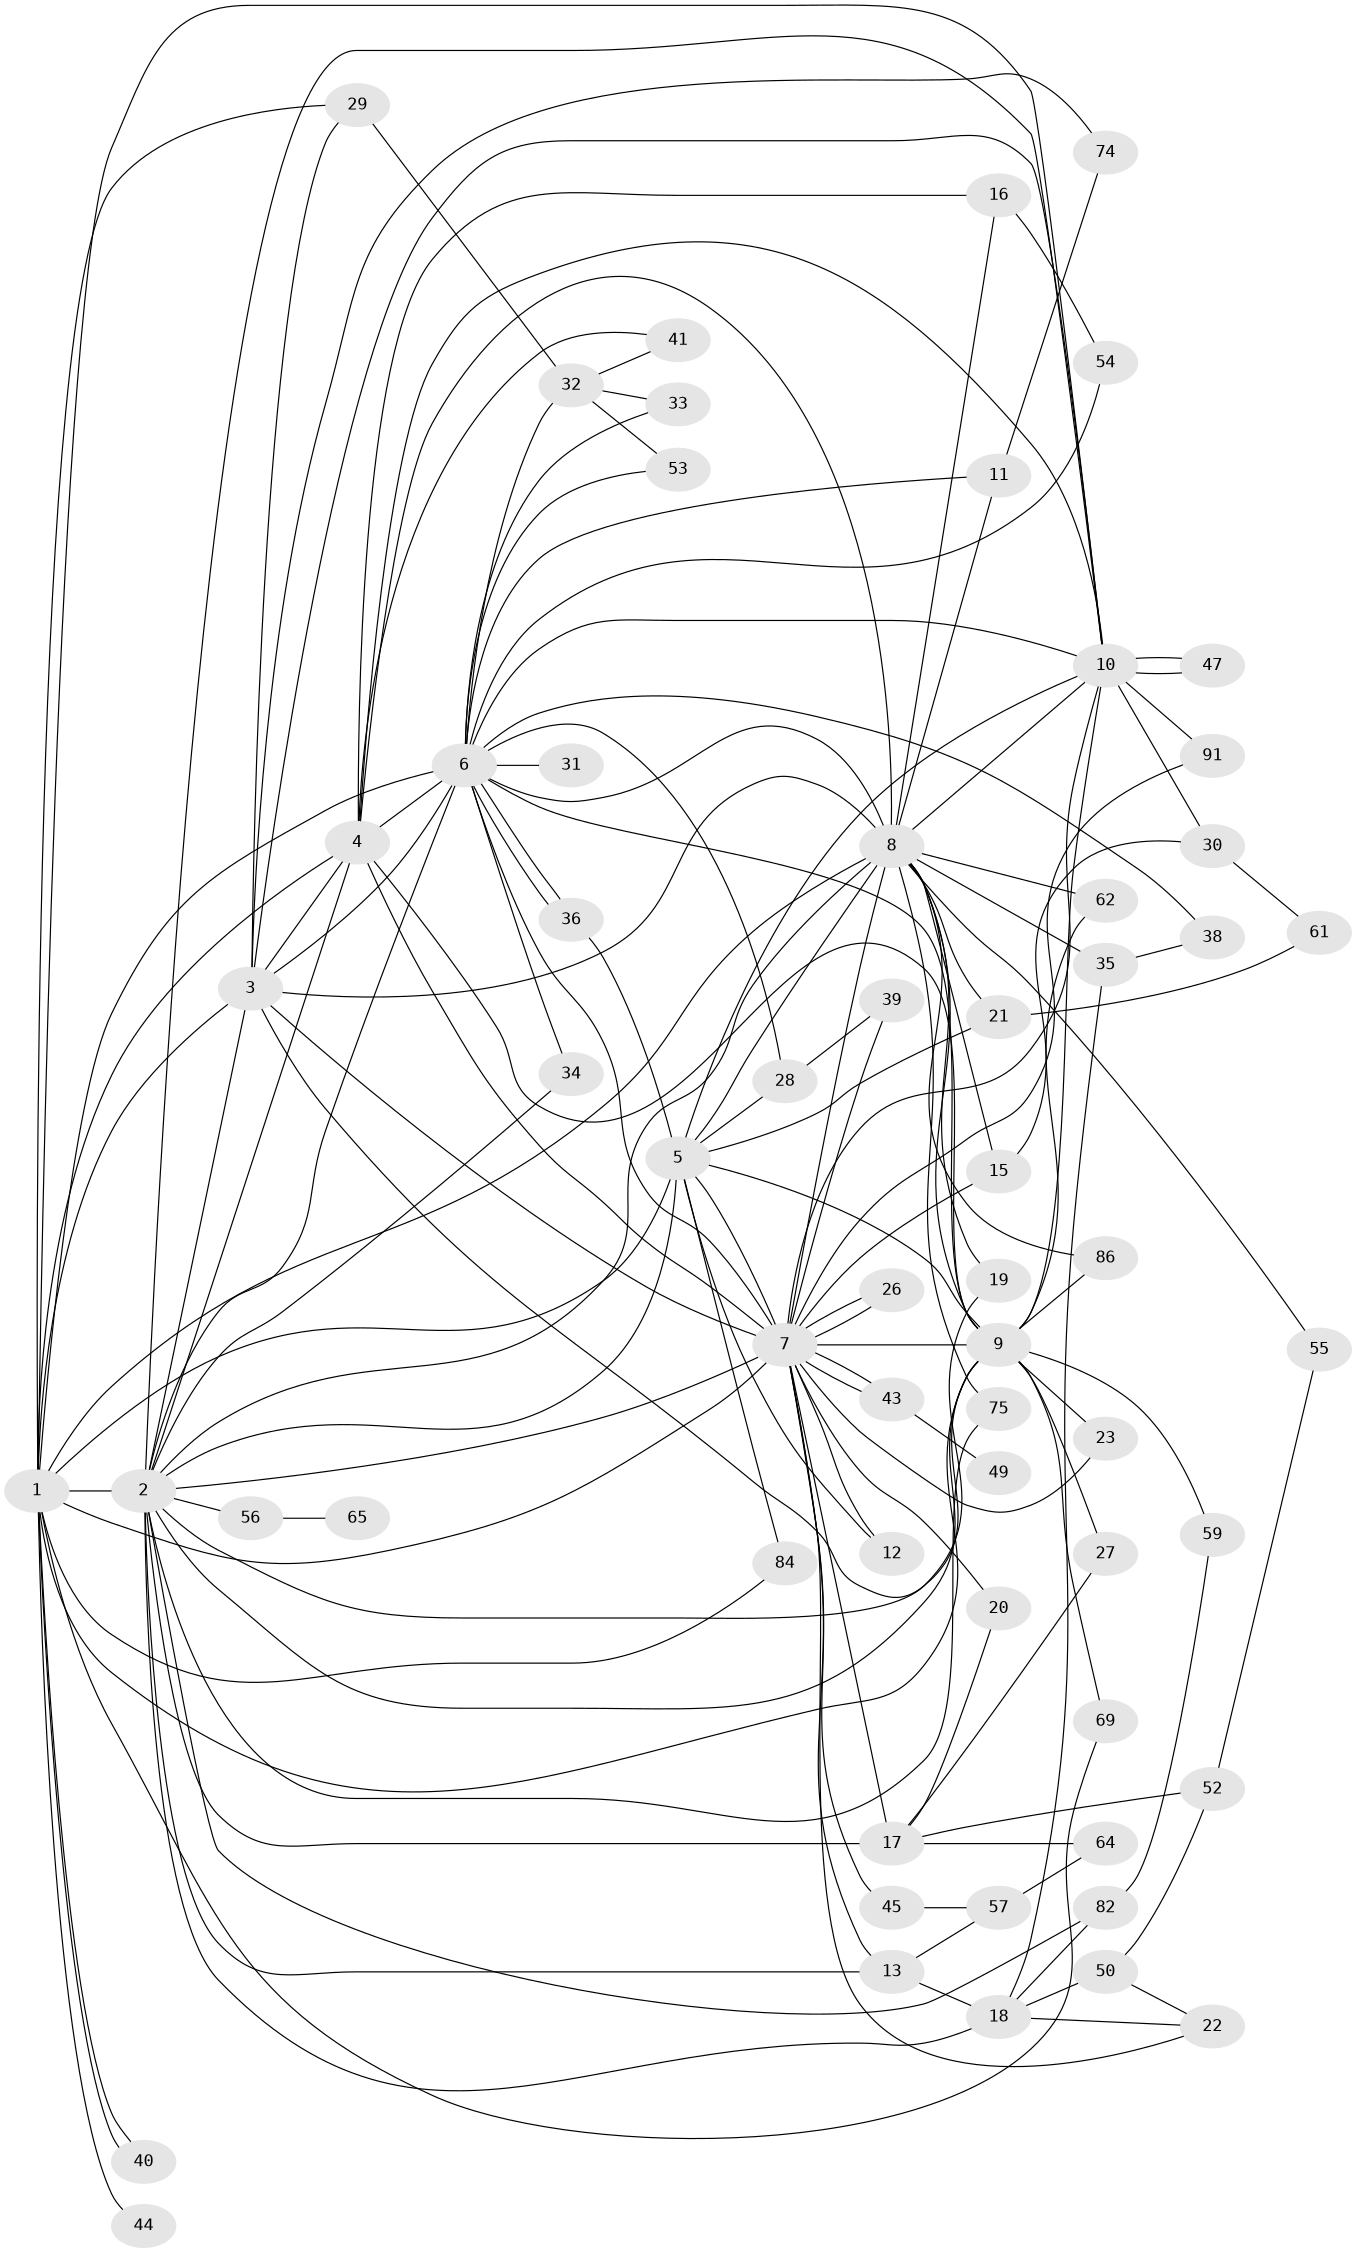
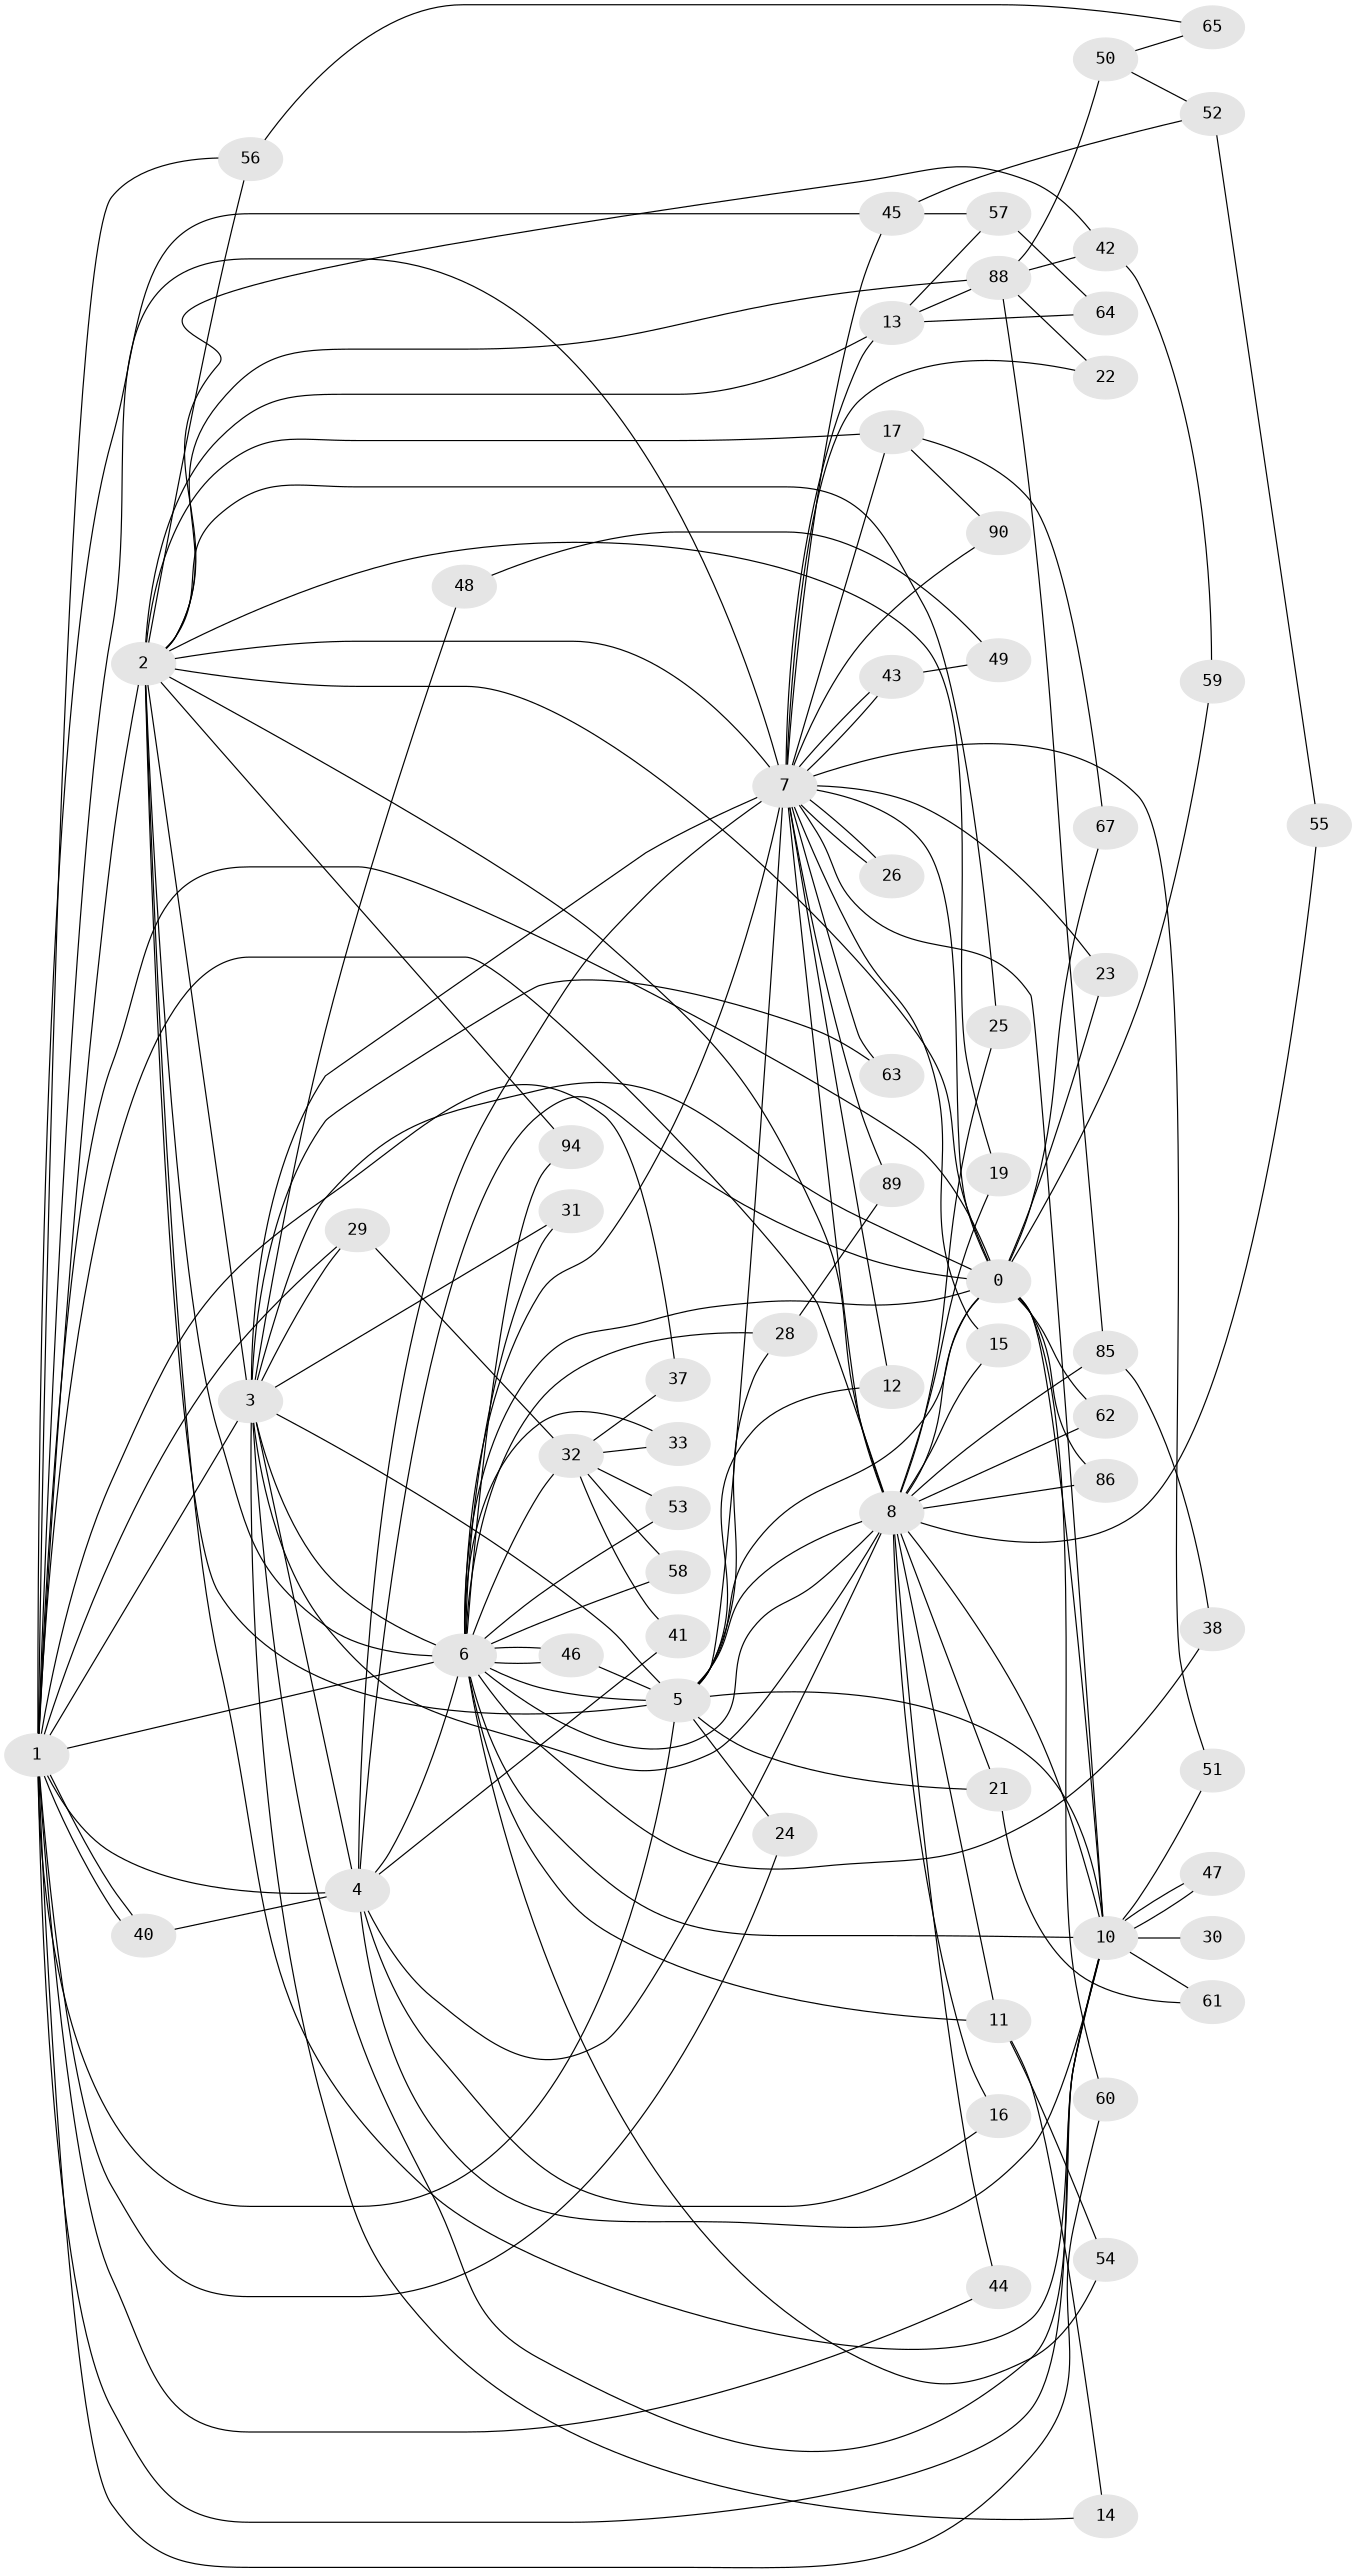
node "74": label "74" -> "14"
edge "16" -- "54": now "11" -- "54"
node "48": added
edge "45" -- "1": added
edge "56" -- "1": added
node "91": label "91" -> "51"
edge "30" -- "61": now "10" -- "61"
node "36": label "36" -> "46"
edge "30" -- "15": removed
node "35": label "35" -> "85"
node "39": label "39" -> "89"
node "34": label "34" -> "94"
node "63": added
edge "4" -- "2": now "4" -- "40"
edge "31" -- "3": added
node "9": label "9" -> "0"
node "37": added
node "75": label "75" -> "25"
edge "3" -- "5": added
node "27": label "27" -> "67"
node "84": label "84" -> "24"
node "58": added
node "20": label "20" -> "90"
edge "6" -- "5": added
node "69": label "69" -> "60"
edge "52" -- "17": now "52" -- "45"
edge "17" -- "64": now "13" -- "64"
node "82": label "82" -> "42"
edge "50" -- "22": now "50" -- "65"
edge "8" -- "44": added
node "18": label "18" -> "88"
